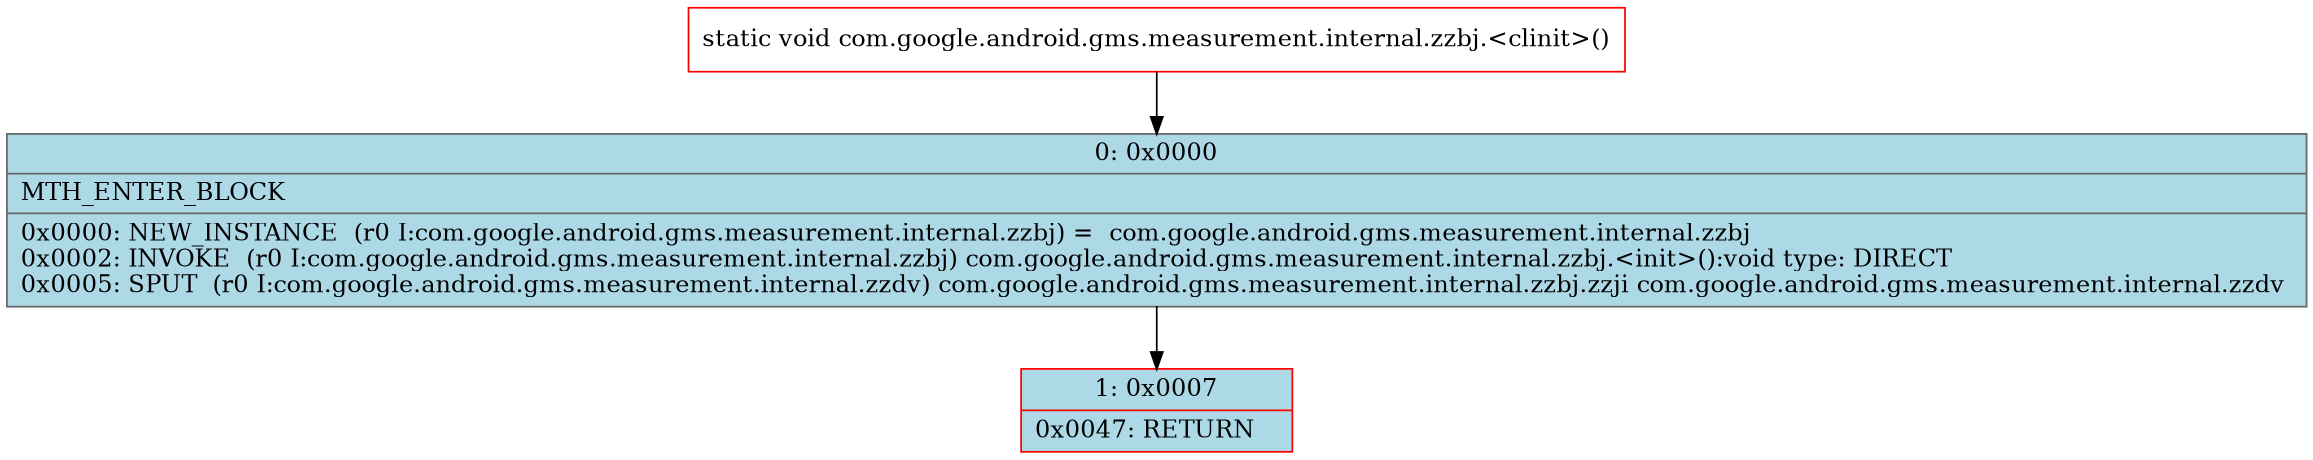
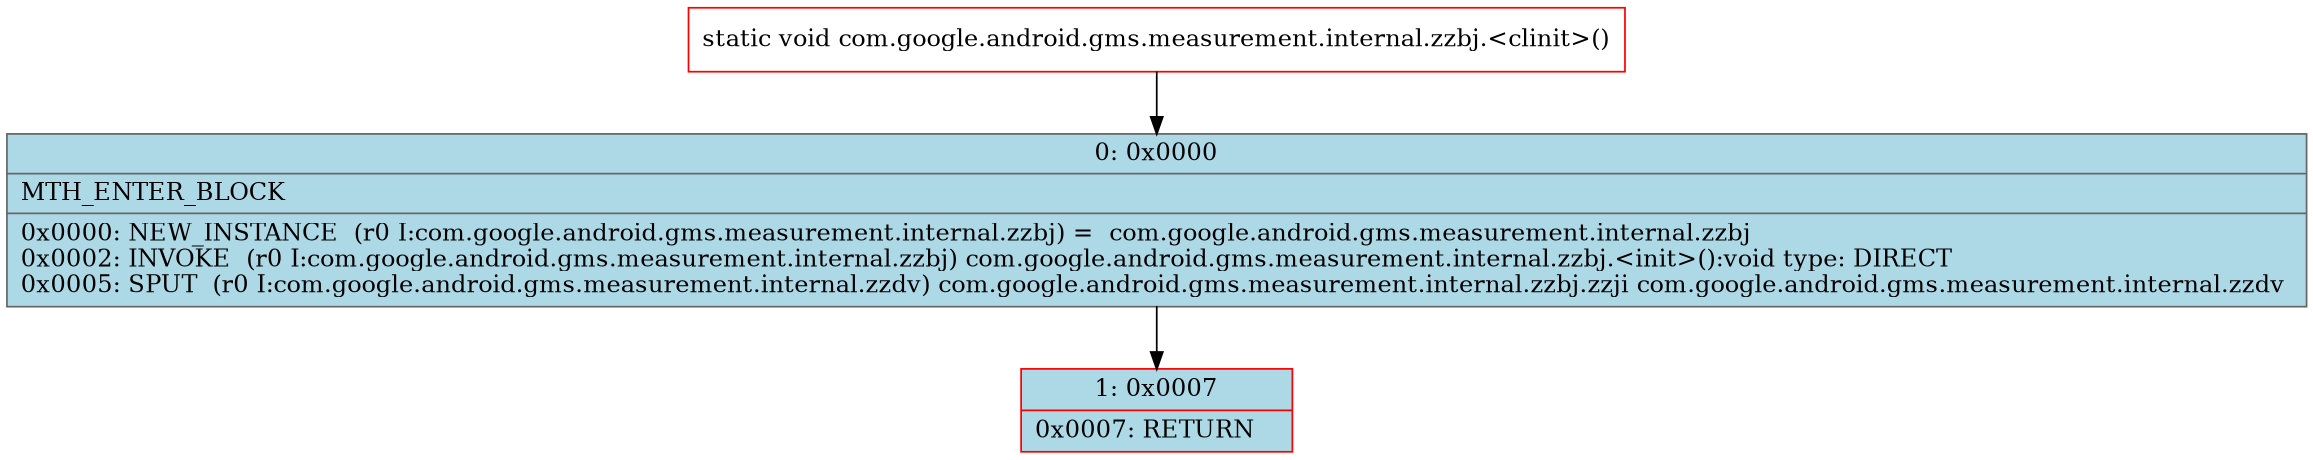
node "1: 0x0007": text "0x0047: RETURN" -> "0x0007: RETURN"
